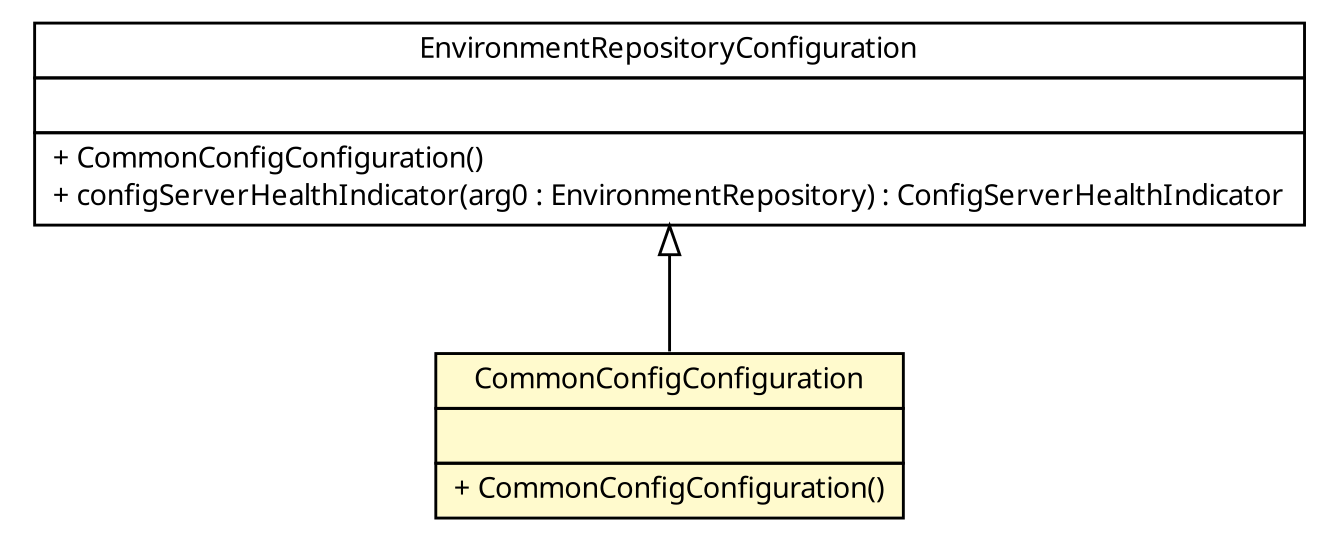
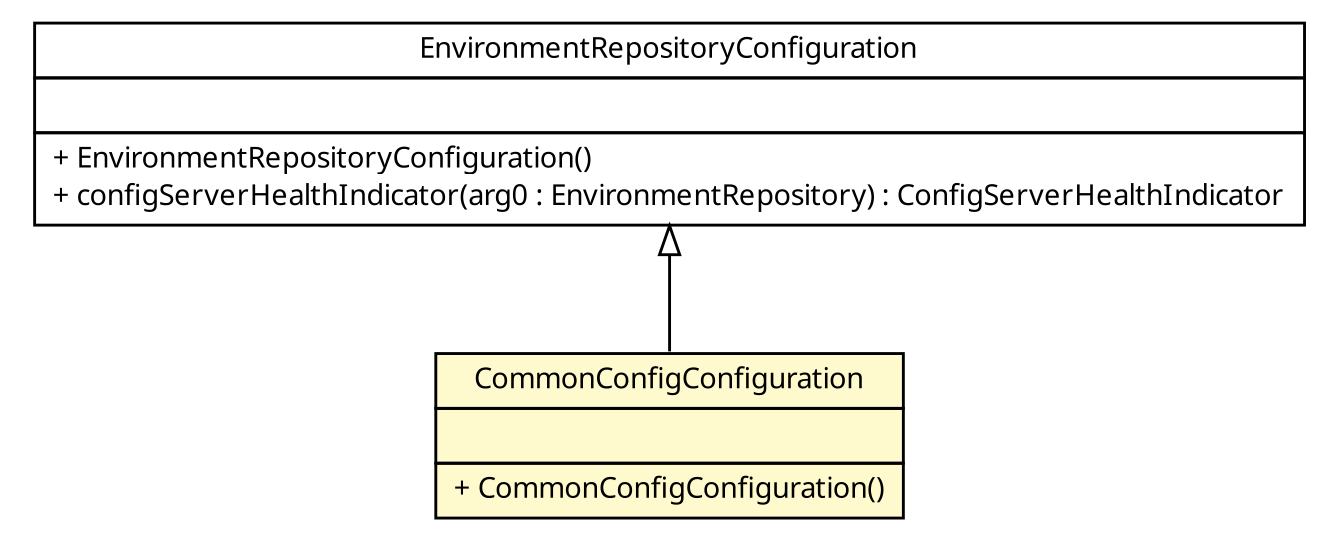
node "EnvironmentRepositoryConfiguration": text "+ CommonConfigConfiguration()" -> "+ EnvironmentRepositoryConfiguration()"
